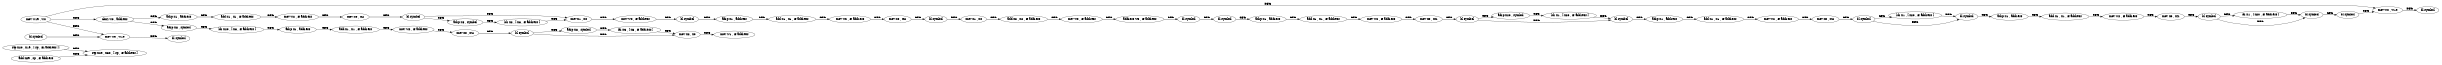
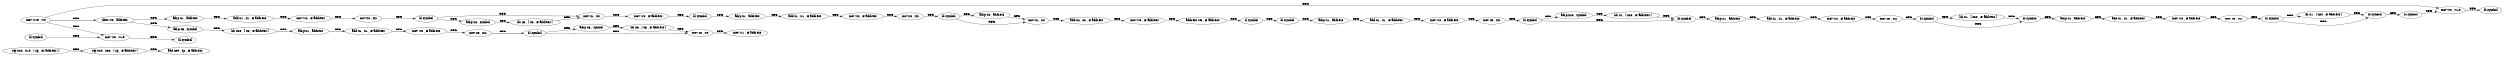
node "adrp x2 , address": added
edge "add x29 , sp , # address" -> "stp x29 , x30 , [ sp , # address ]": reversed
